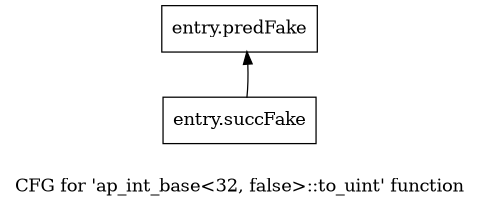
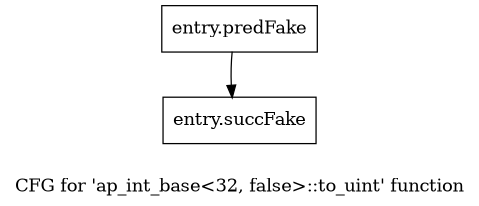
edge "entry.succFake" -> "entry.predFake": reversed
